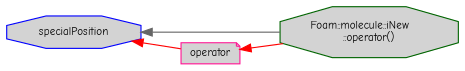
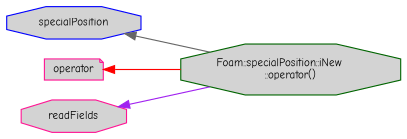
node "Foam::molecule::iNew ::operator()": label "Foam::molecule::iNew ::operator()" -> "Foam::specialPosition::iNew ::operator()"
edge "operator" -> "specialPosition": removed
node "readFields": added
